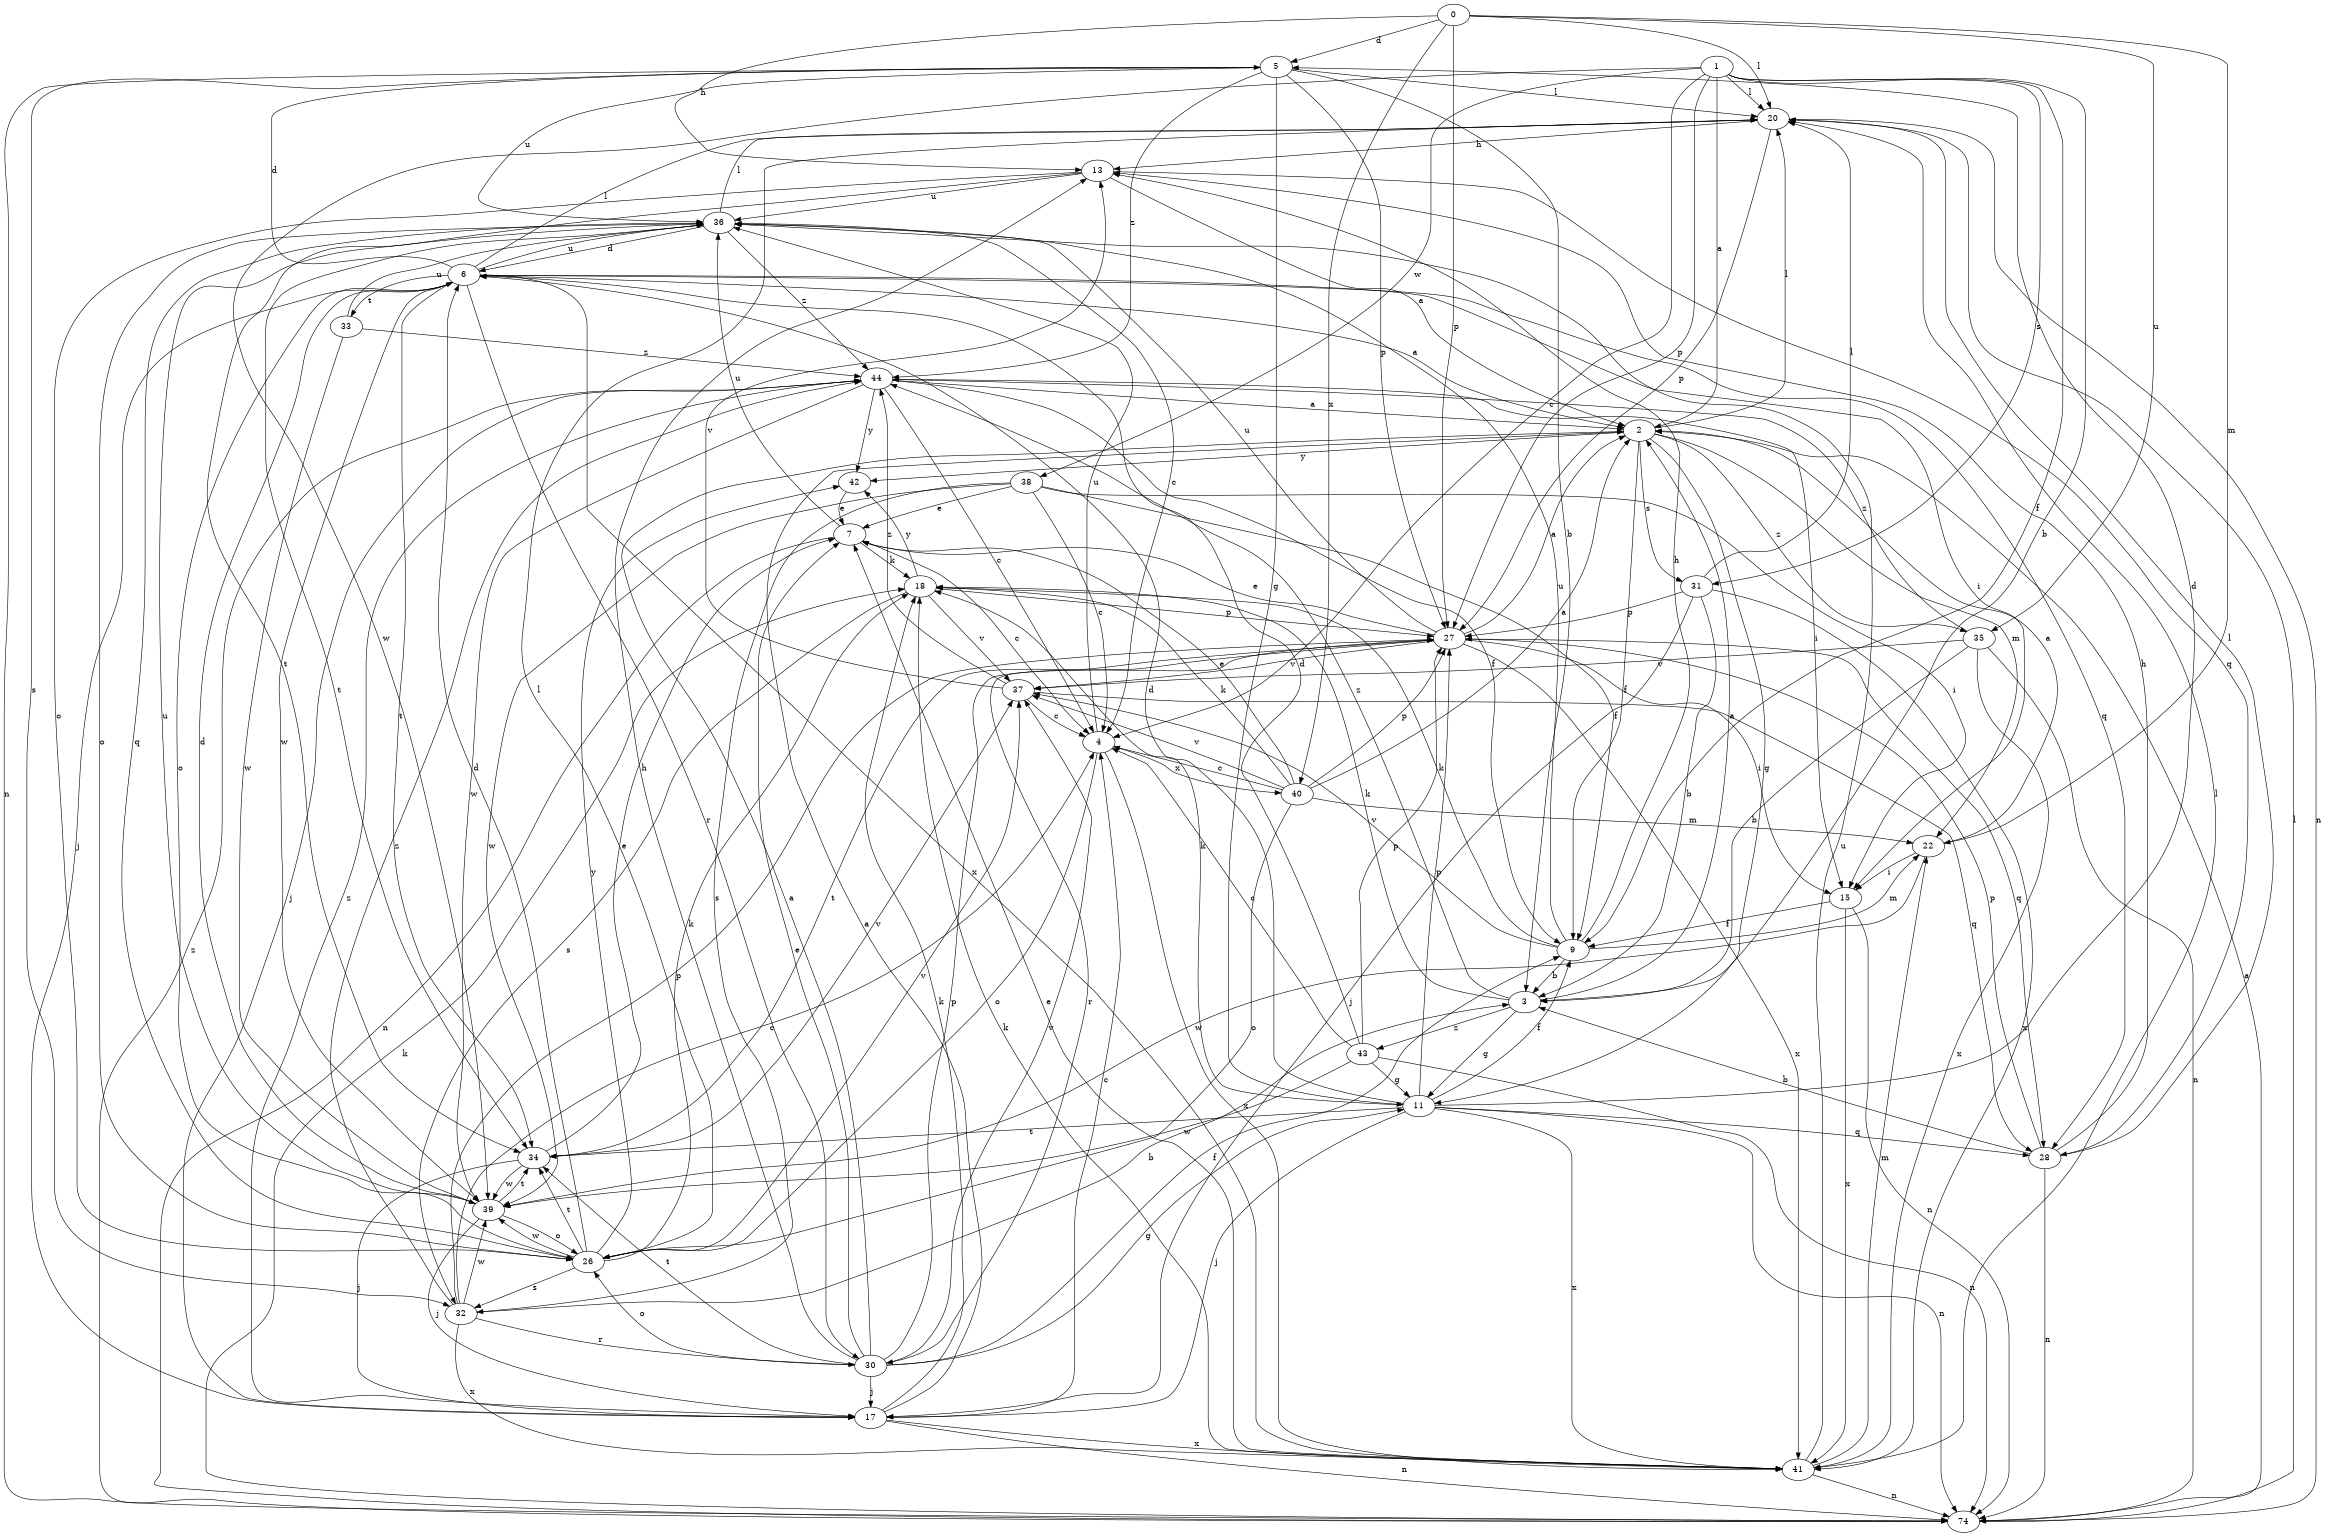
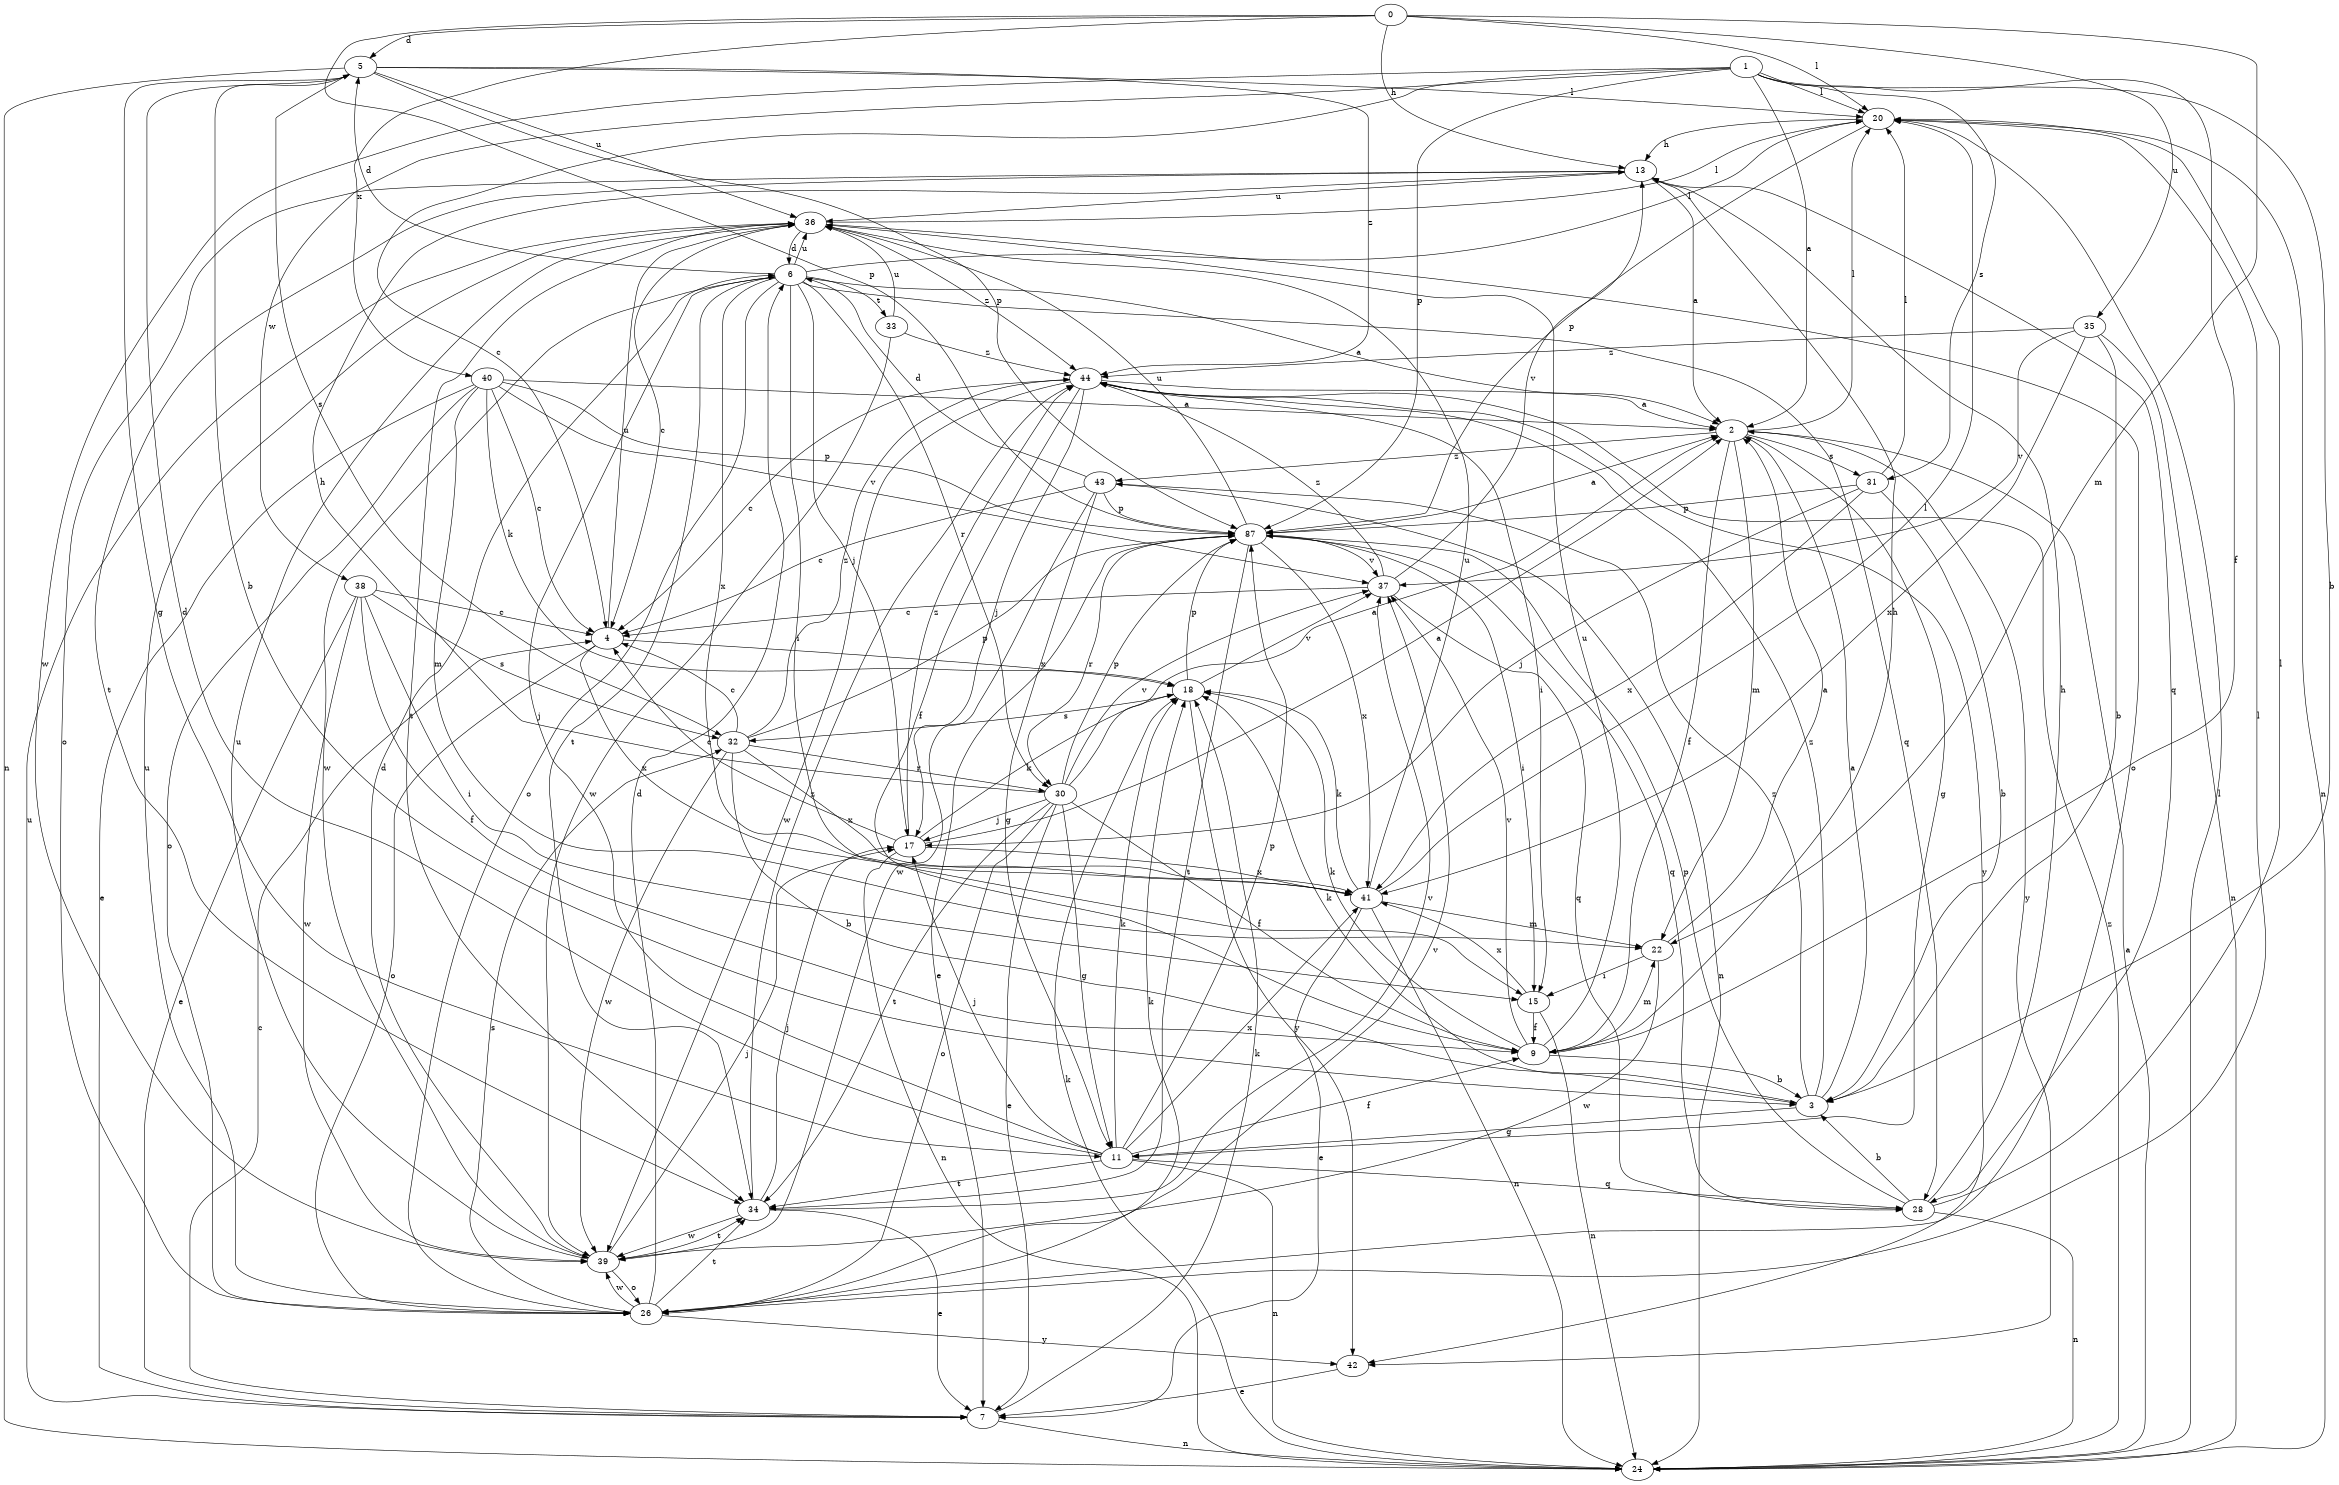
edge "2" -> "35": now "2" -> "43"
node "27": label "27" -> "87"
edge "11" -> "6": label "d" -> "j"
edge "34" -> "44": added, label "z"
edge "26" -> "36": label "q" -> "u"
edge "4" -> "40": now "4" -> "18"
node "74": label "74" -> "24"
